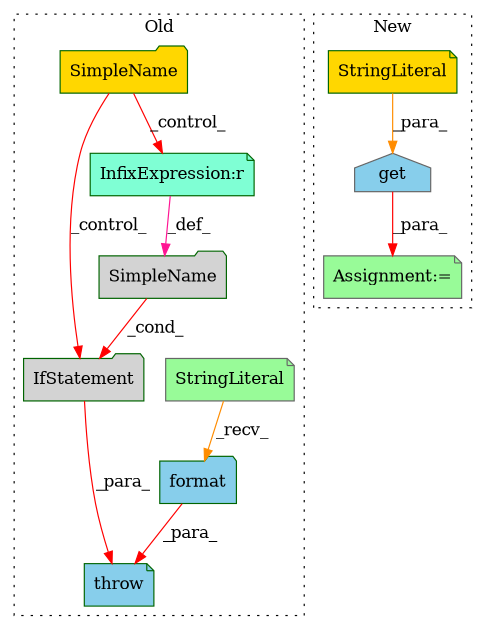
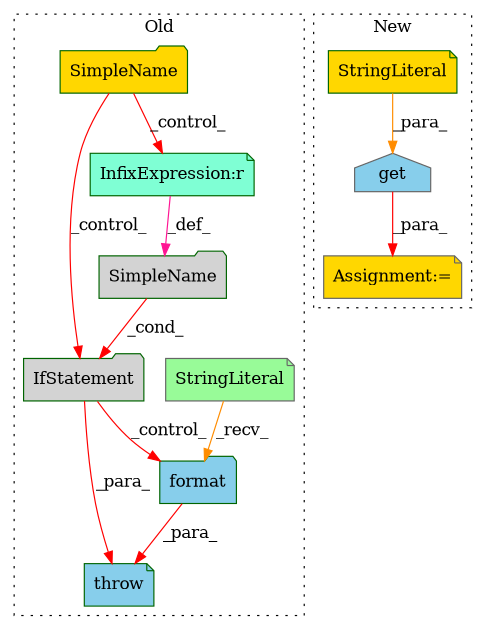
node "Assignment:=": fillcolor palegreen -> gold
edge "IfStatement" -> "format": added, label "_control_"
